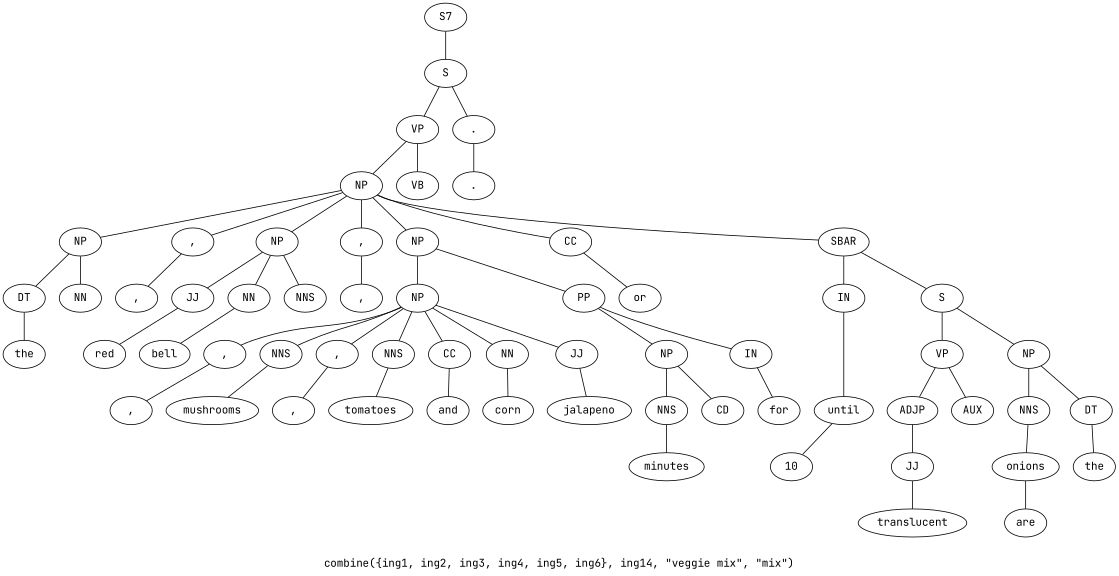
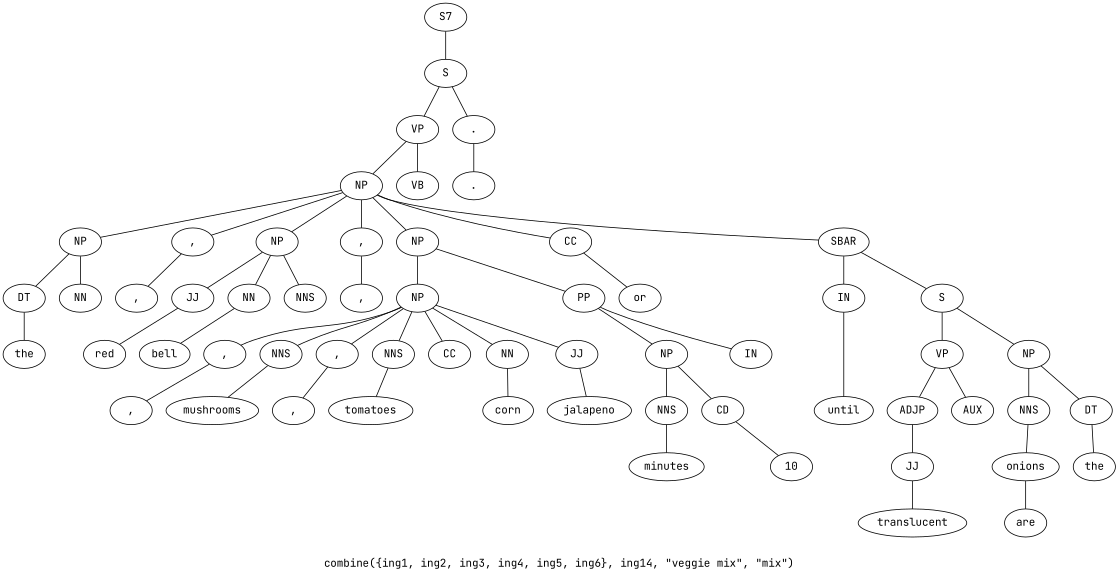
node "and": removed
node "for": removed
edge "until" -- "10": now "CD" -- "10"
